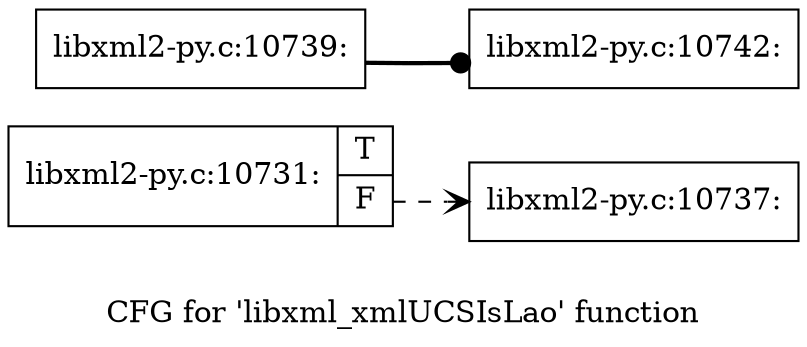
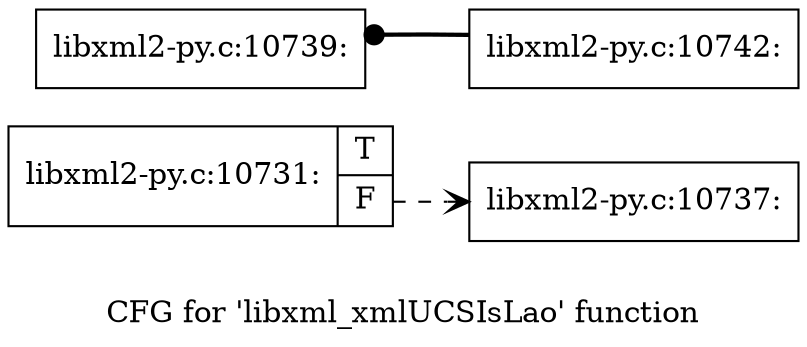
edge "libxml2-py.c:10739:" -> "libxml2-py.c:10742:": reversed
